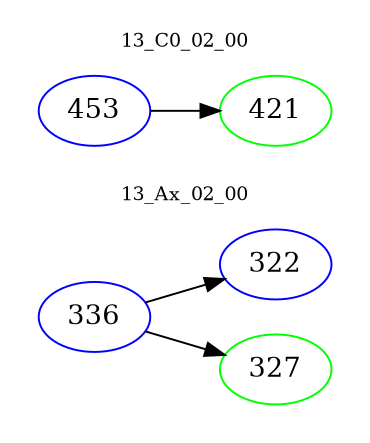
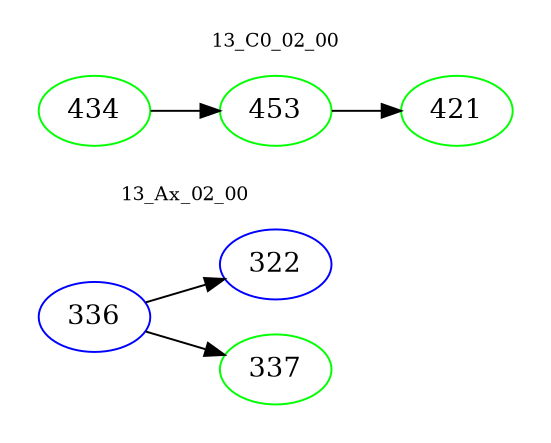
node "434": added
node "453": color blue -> green
node "327": label "327" -> "337"
